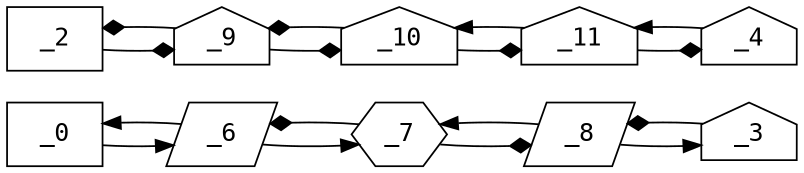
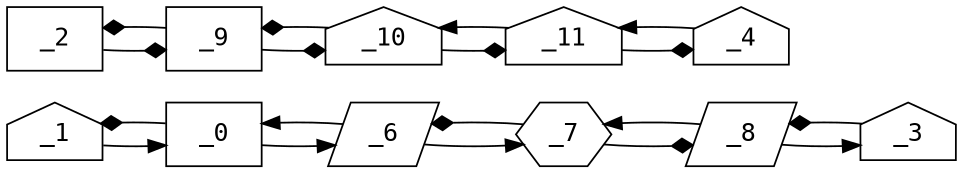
node "_9": shape house -> box
node "_1": added
